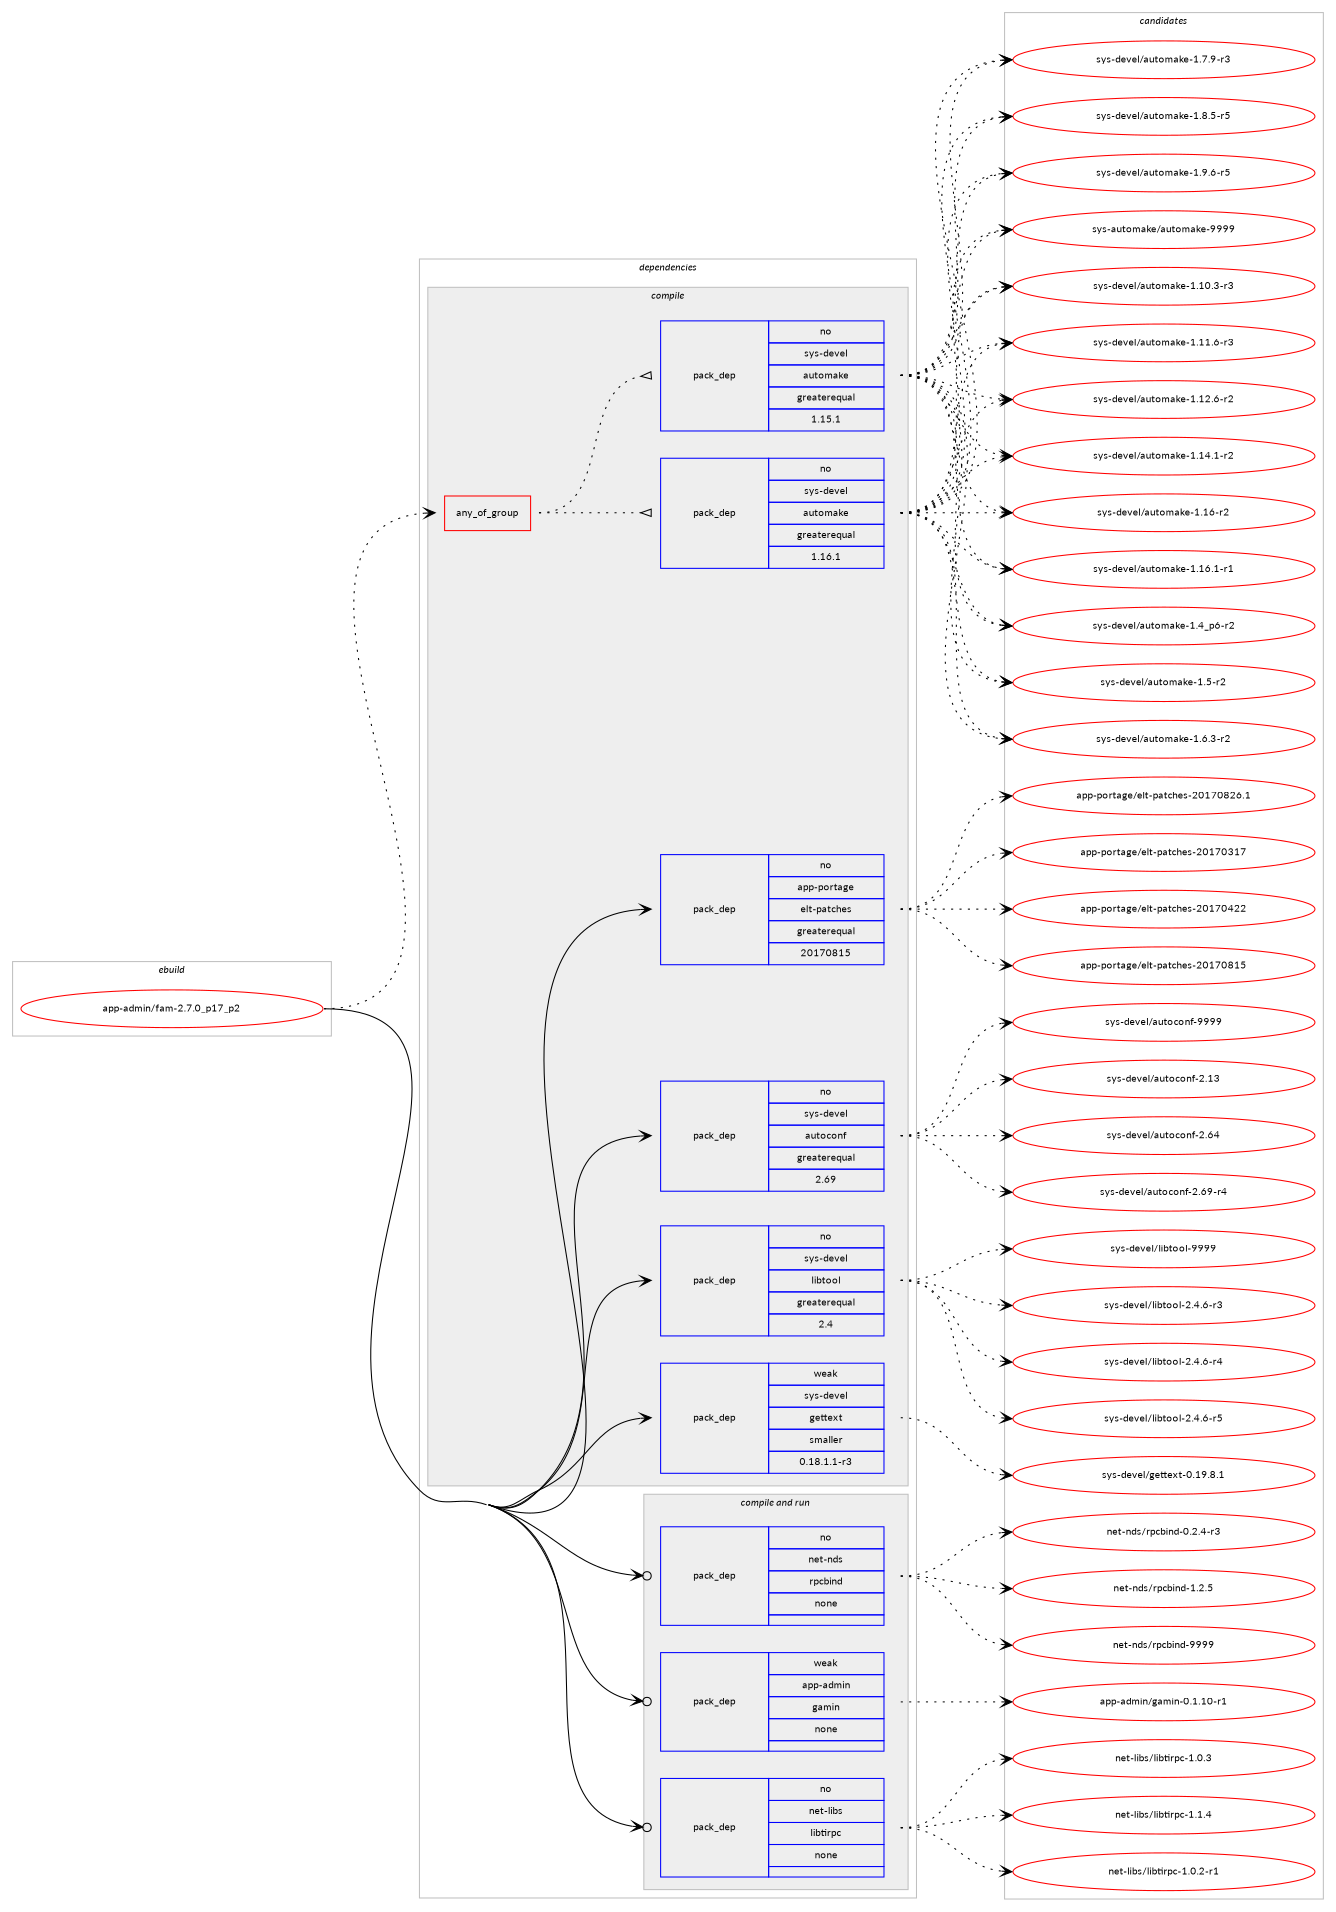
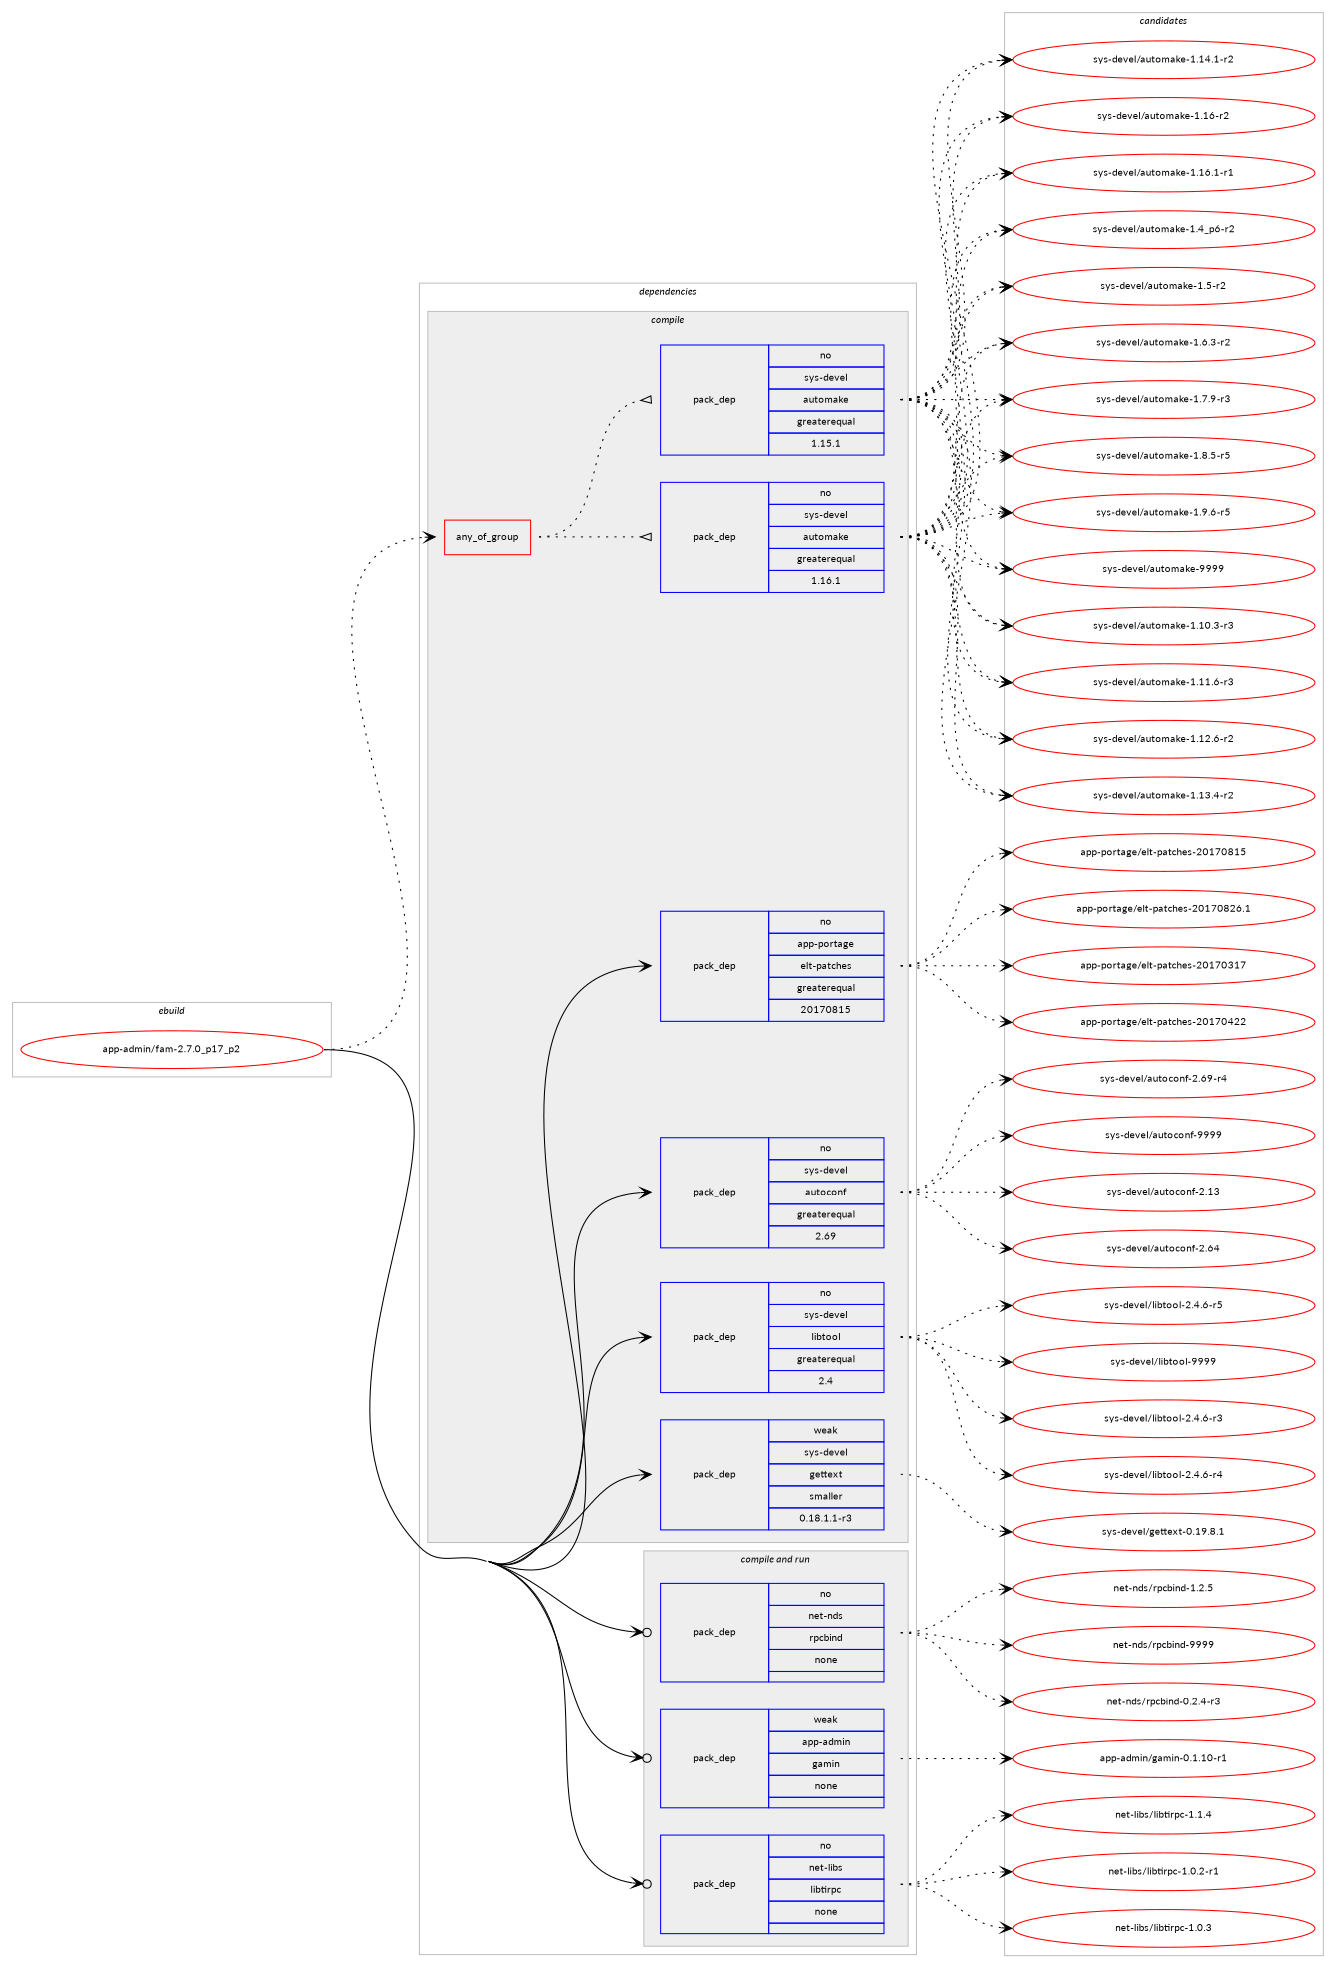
node "sys-automake/automake-9999": label "sys-automake/automake-9999" -> "sys-devel/automake-9999"
node "sys-devel/automake-1.13.4-r2": added
